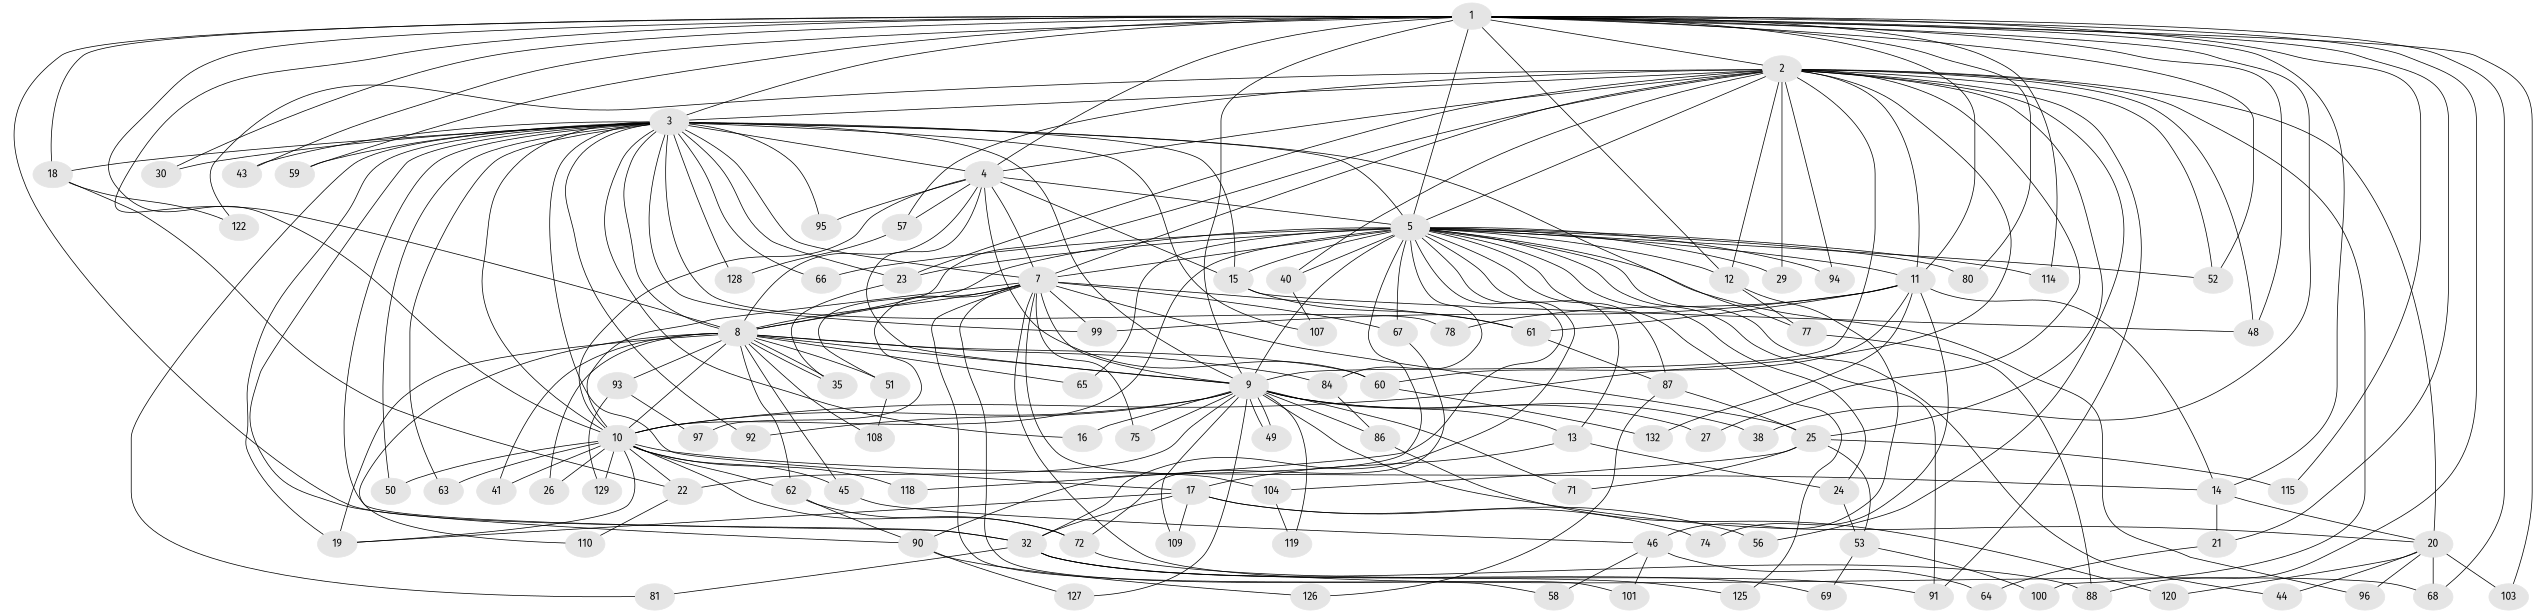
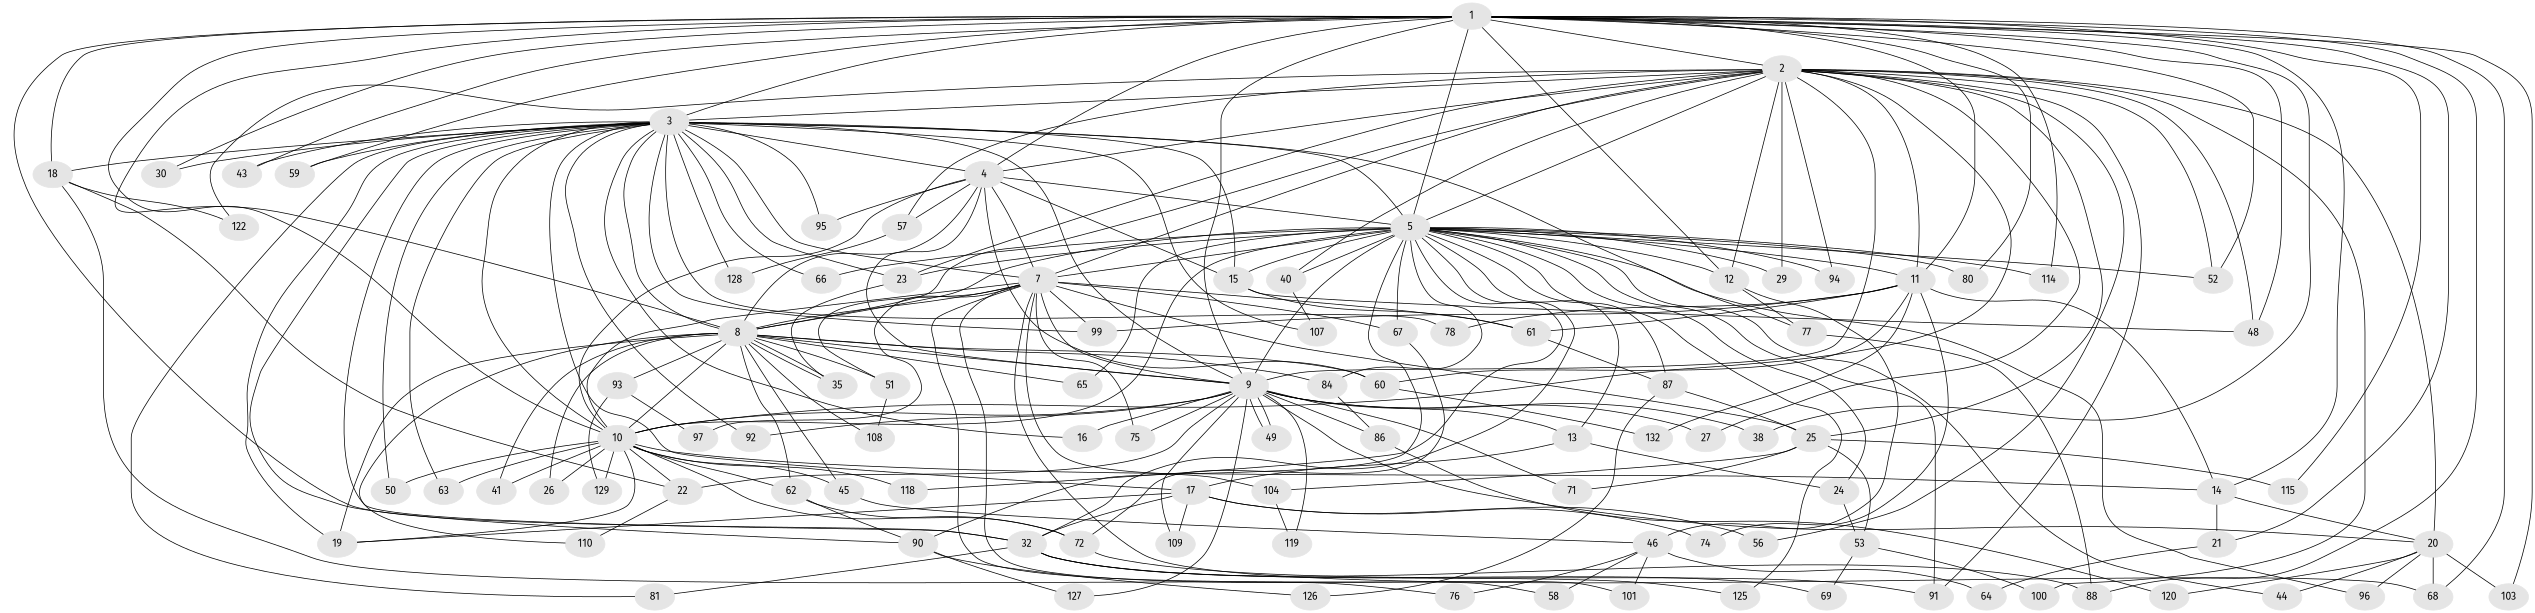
node "76": added
